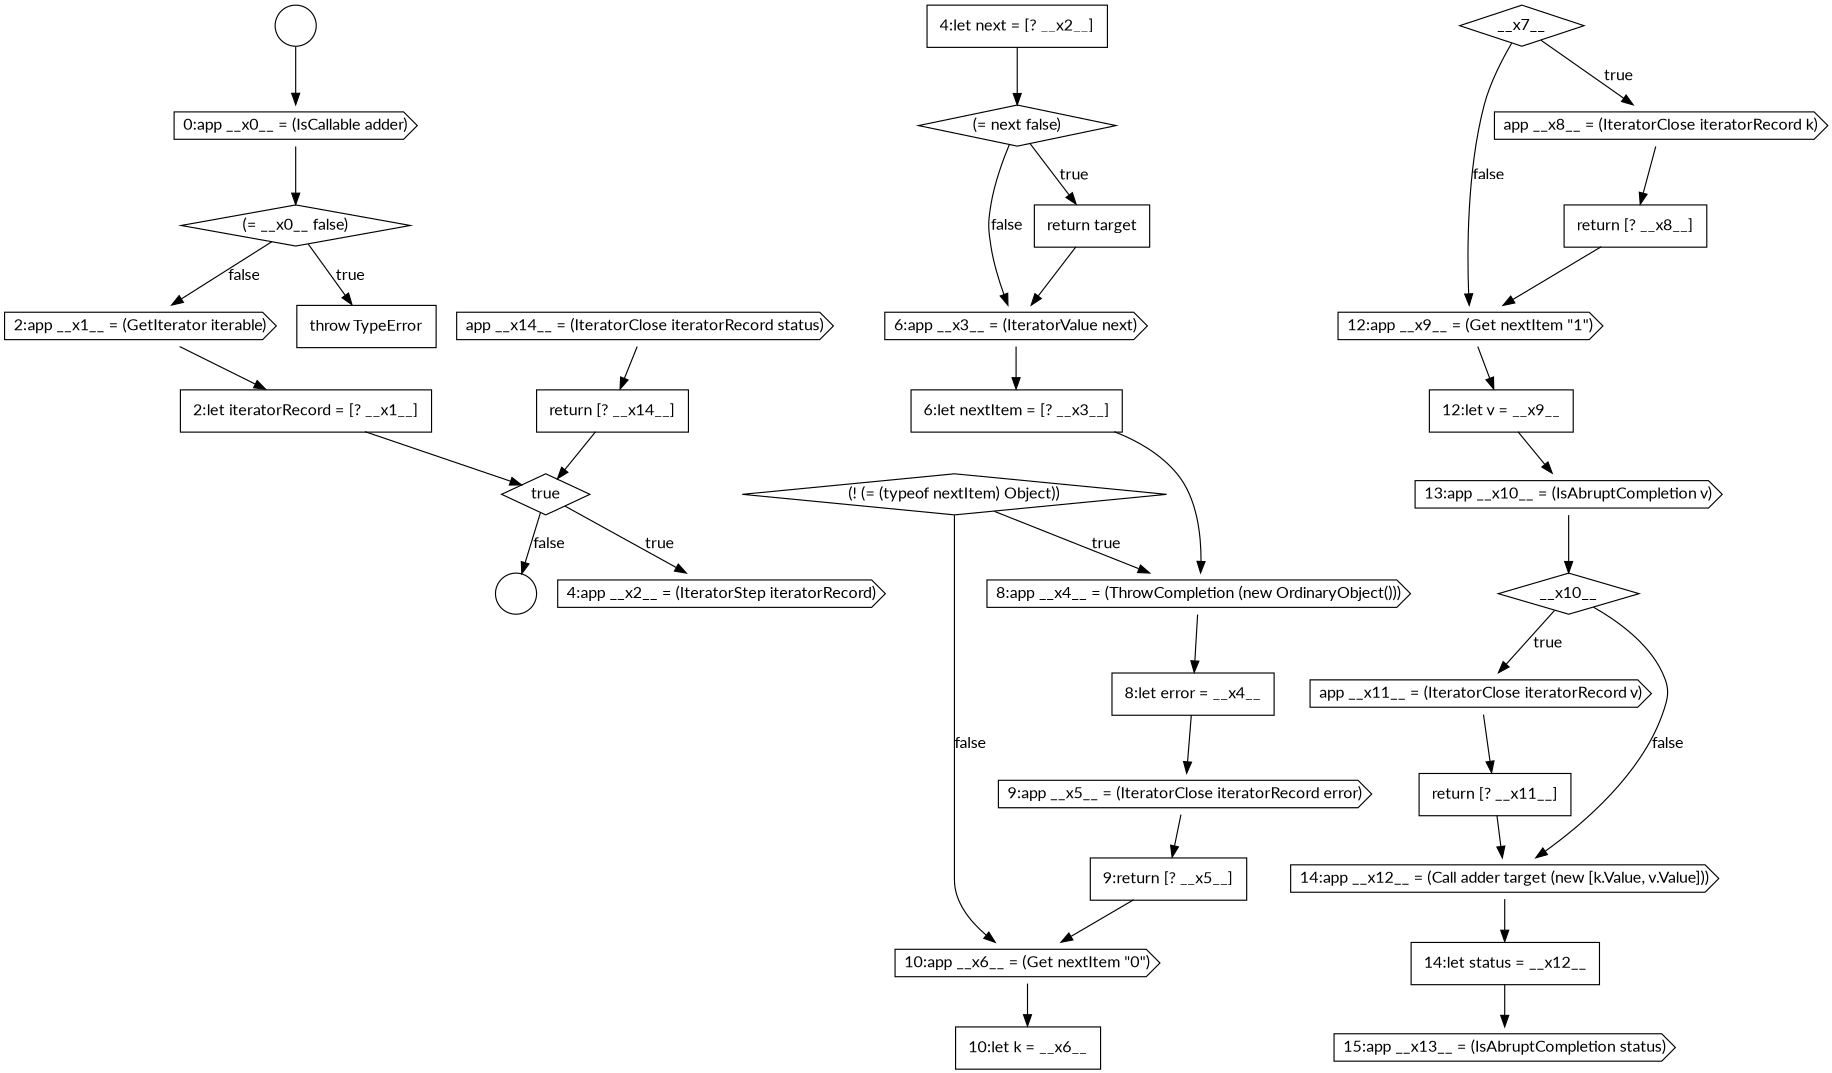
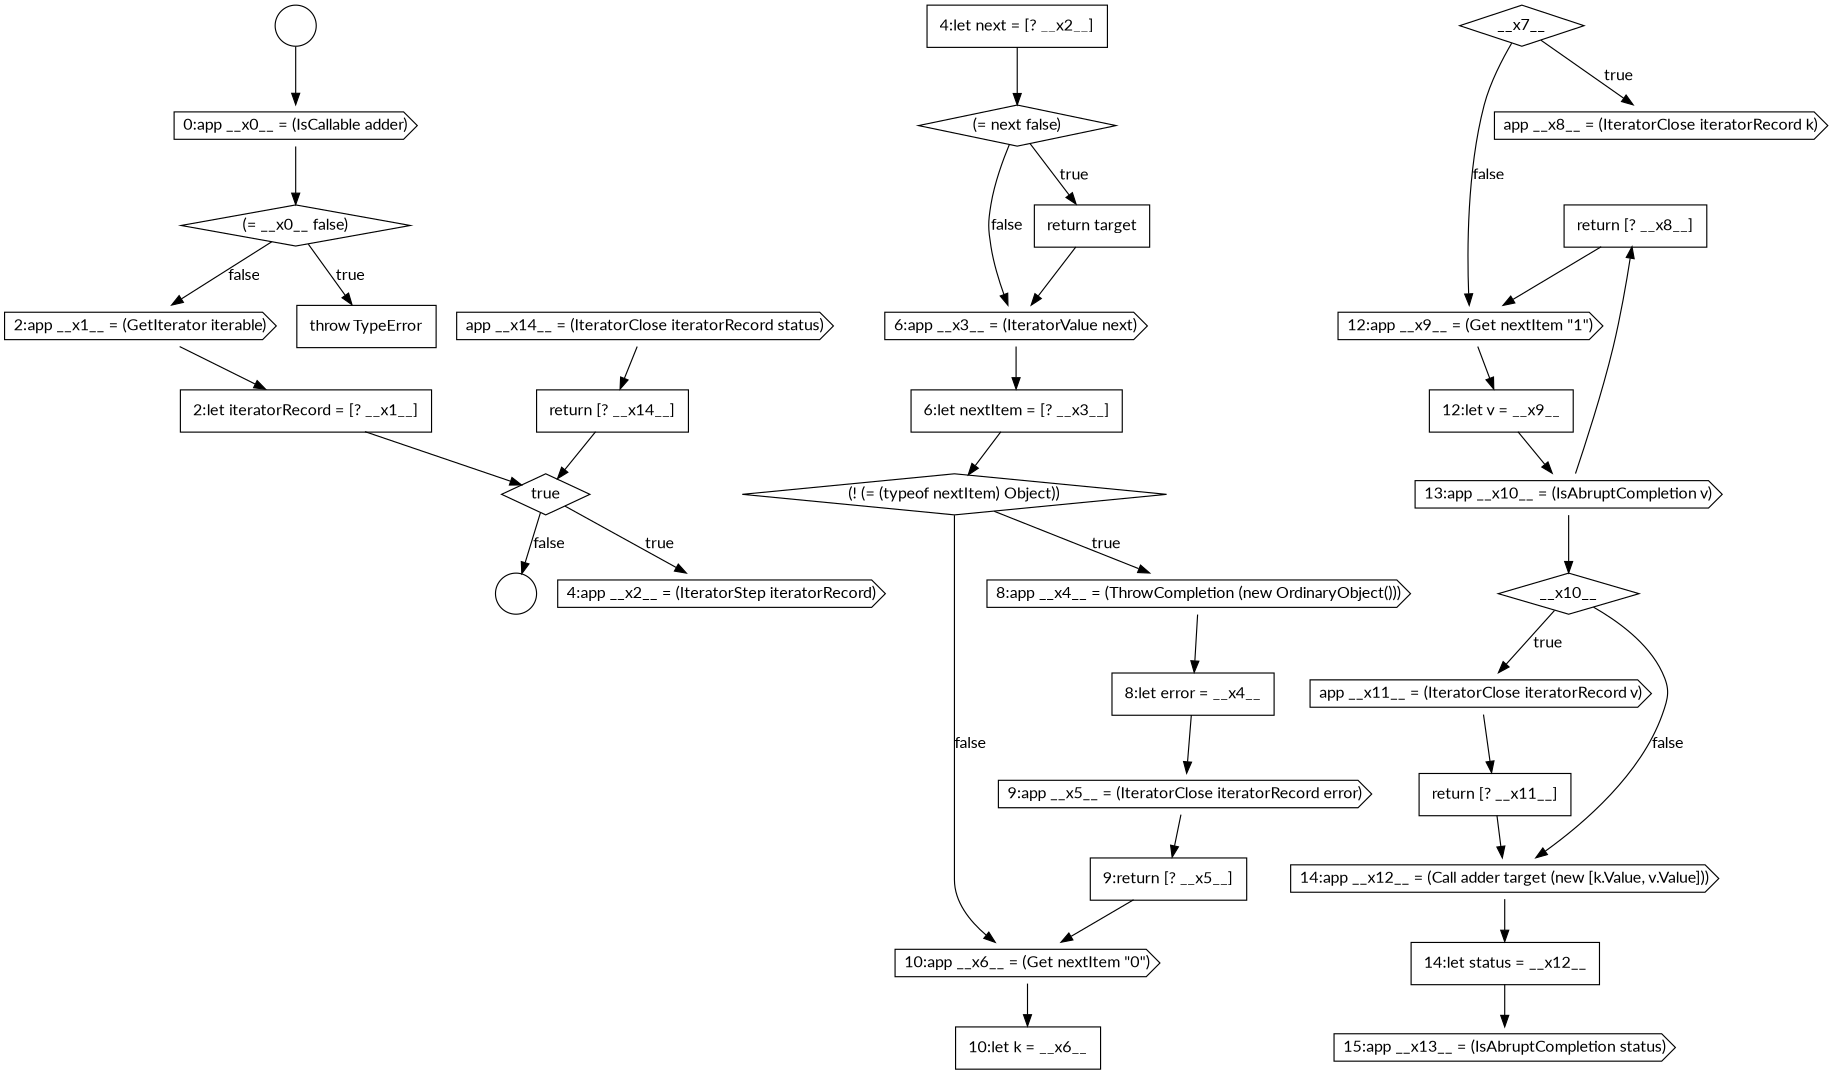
edge "app __x8__ = (IteratorClose iteratorRecord k)" -> "return [? __x8__]": now "13:app __x10__ = (IsAbruptCompletion v)" -> "return [? __x8__]"
edge "6:let nextItem = [? __x3__]" -> "8:app __x4__ = (ThrowCompletion (new OrdinaryObject()))": now "6:let nextItem = [? __x3__]" -> "(! (= (typeof nextItem) Object))"
